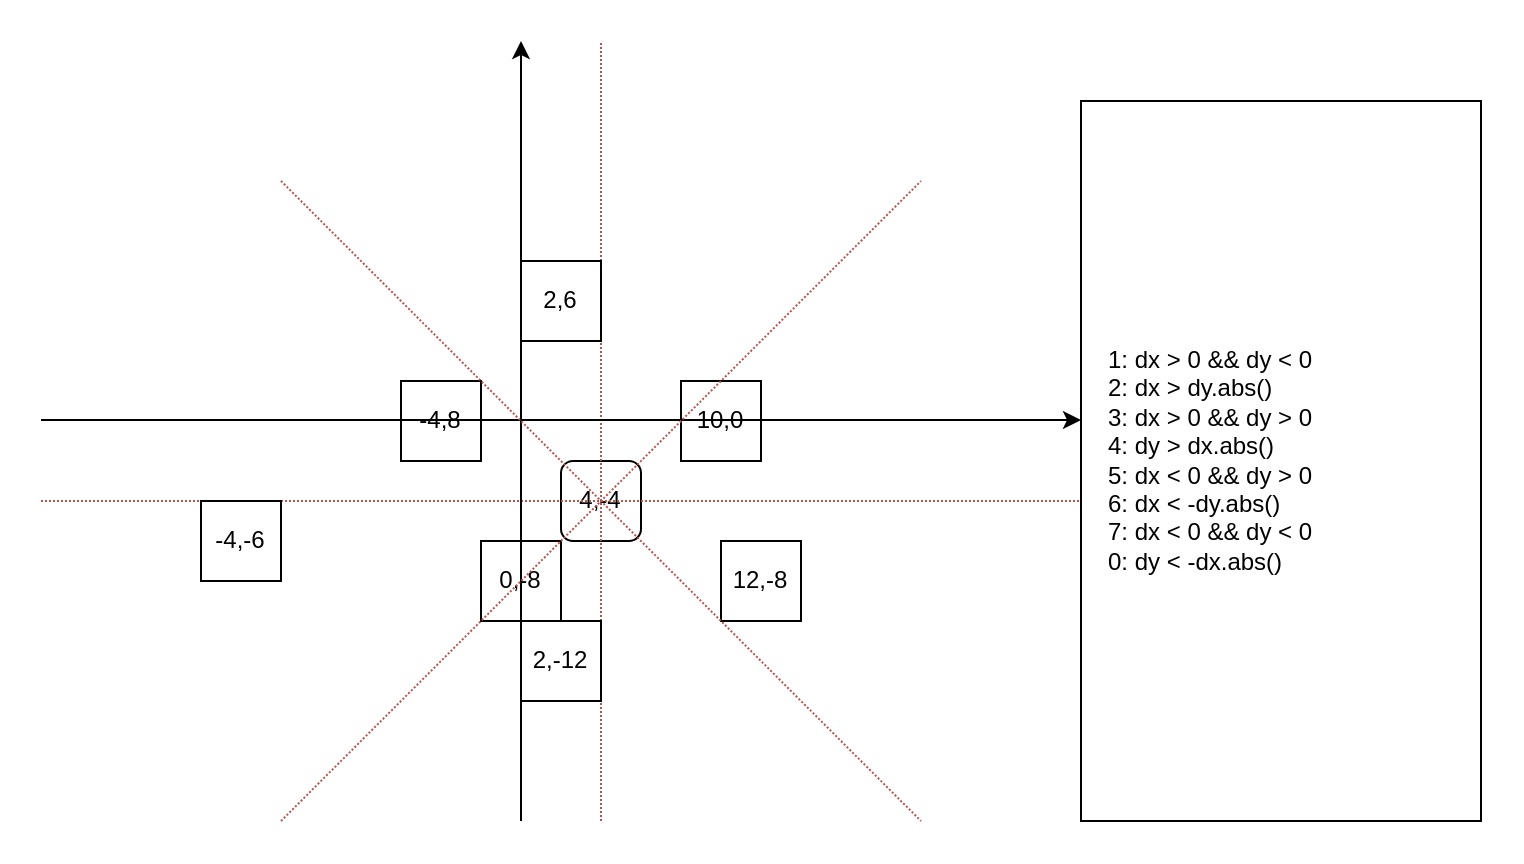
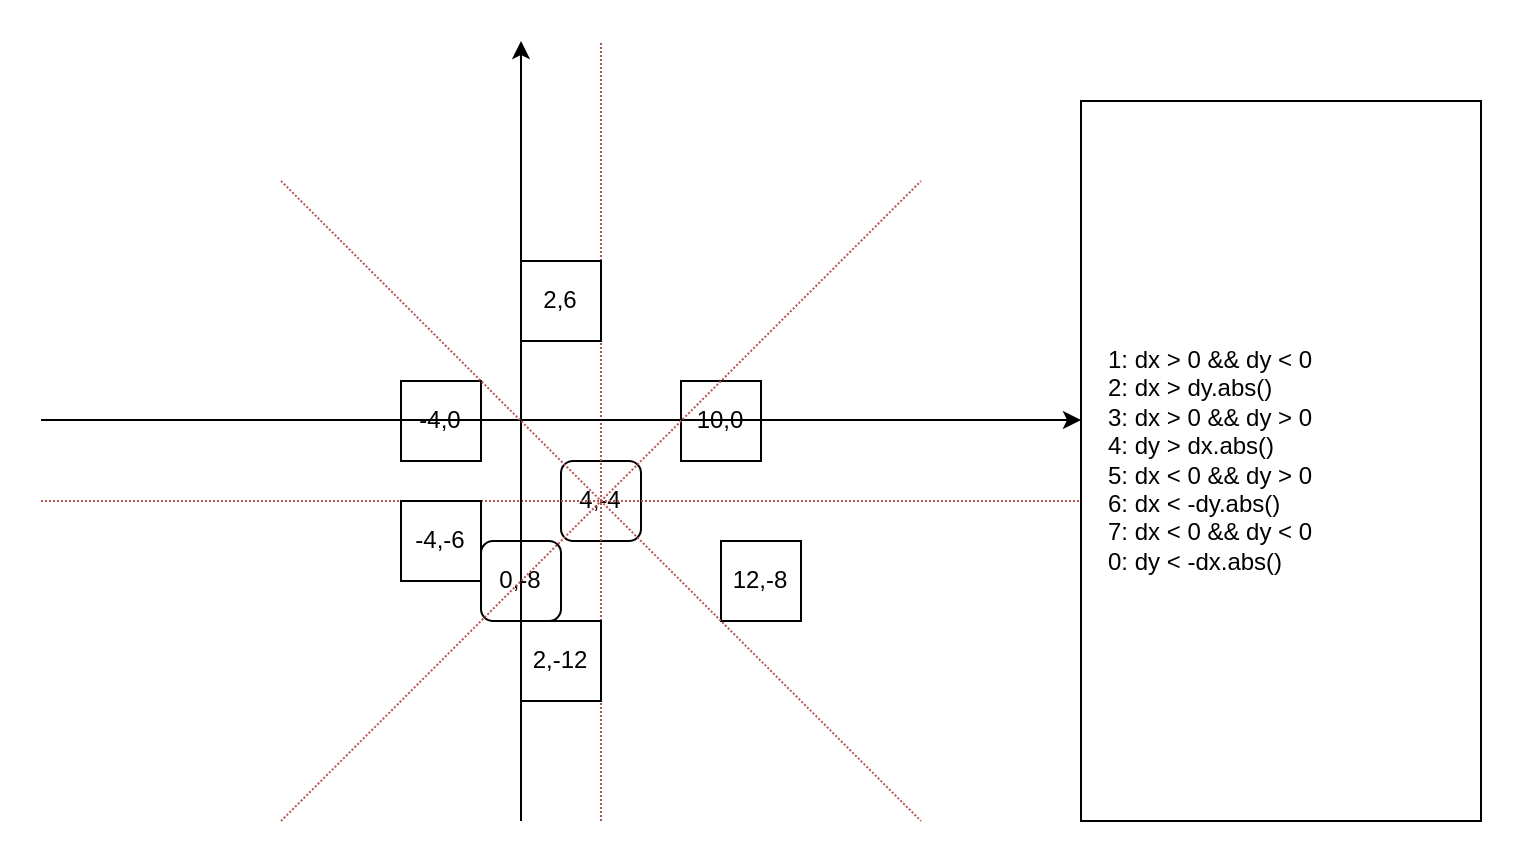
node "-4,8": label "-4,8" -> "-4,0"
node "-4,-6": moved (241, 541) -> (441, 541)
node "0,-8": shape rectangle -> rounded rectangle
